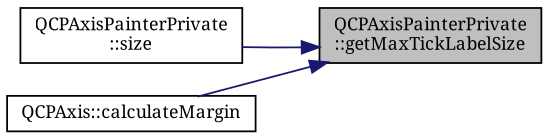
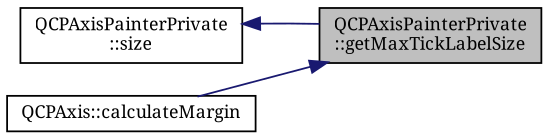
edge "QCPAxisPainterPrivate ::size" -> "QCPAxisPainterPrivate ::getMaxTickLabelSize": reversed
